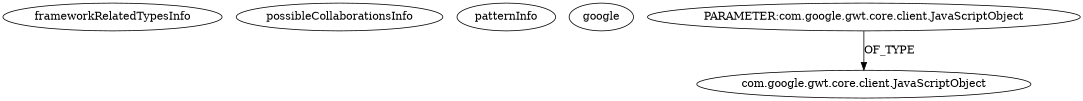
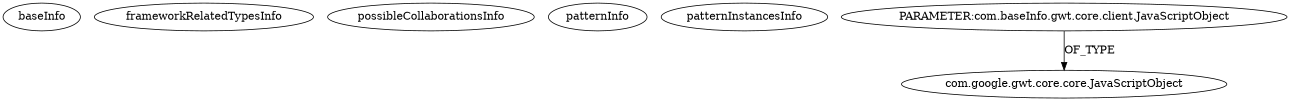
node "baseInfo": added
node "google": label "google" -> "patternInstancesInfo"
node "PARAMETER:com.google.gwt.core.client.JavaScriptObject": label "PARAMETER:com.google.gwt.core.client.JavaScriptObject" -> "PARAMETER:com.baseInfo.gwt.core.client.JavaScriptObject"
node "com.google.gwt.core.client.JavaScriptObject": label "com.google.gwt.core.client.JavaScriptObject" -> "com.google.gwt.core.core.JavaScriptObject"
